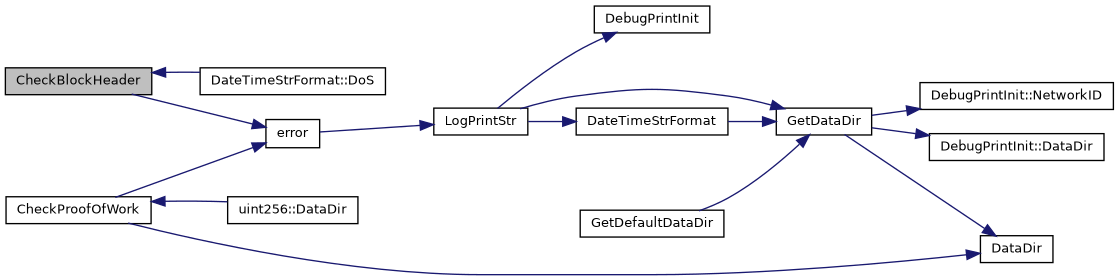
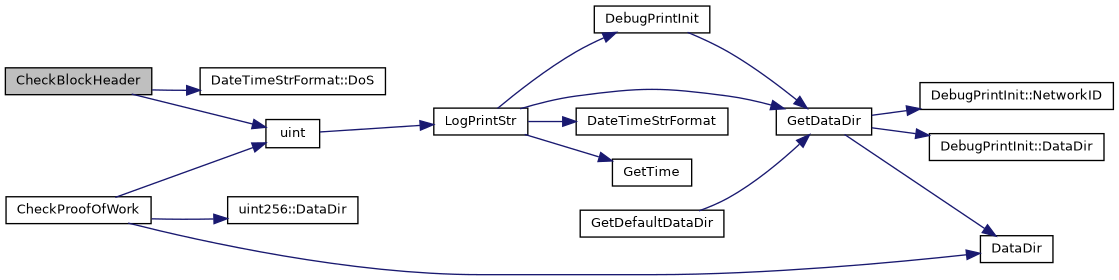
edge "DateTimeStrFormat::DoS" -> "CheckBlockHeader": reversed
edge "DateTimeStrFormat" -> "GetDataDir": now "DebugPrintInit" -> "GetDataDir"
node "error": label "error" -> "uint"
node "GetTime": added
edge "uint256::DataDir" -> "CheckProofOfWork": reversed
